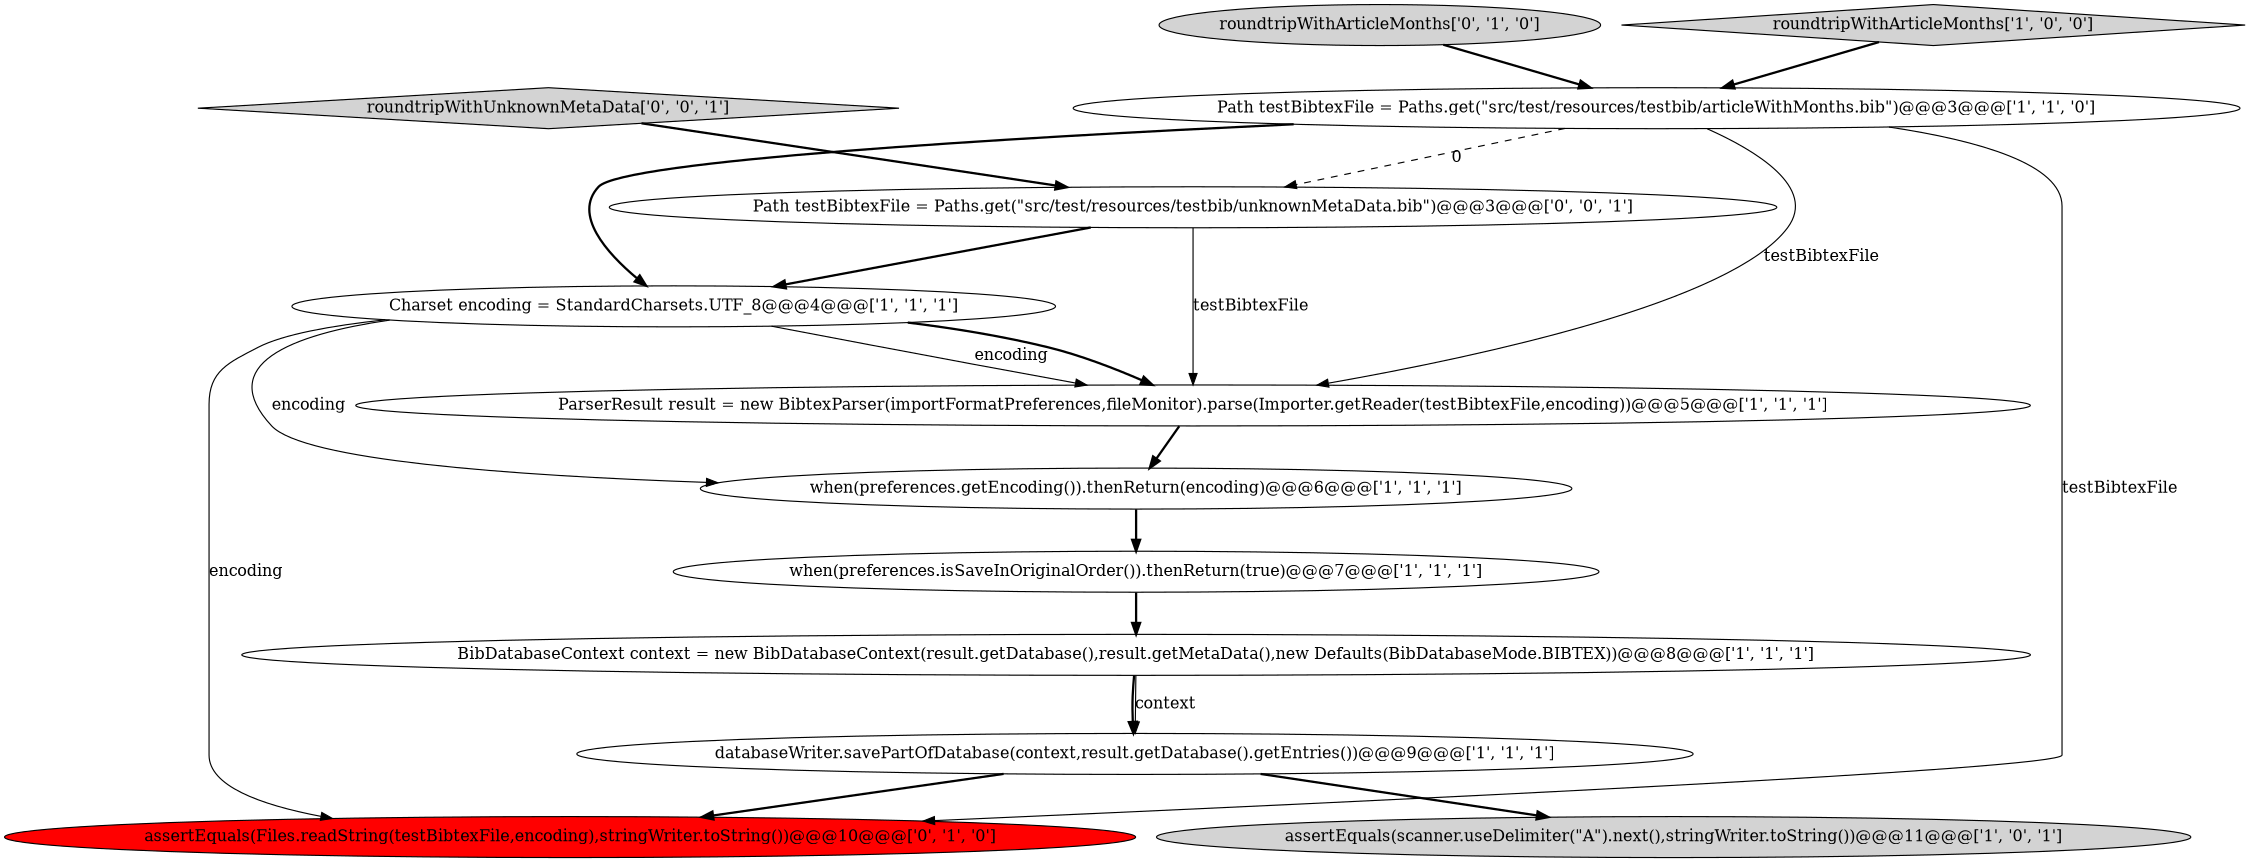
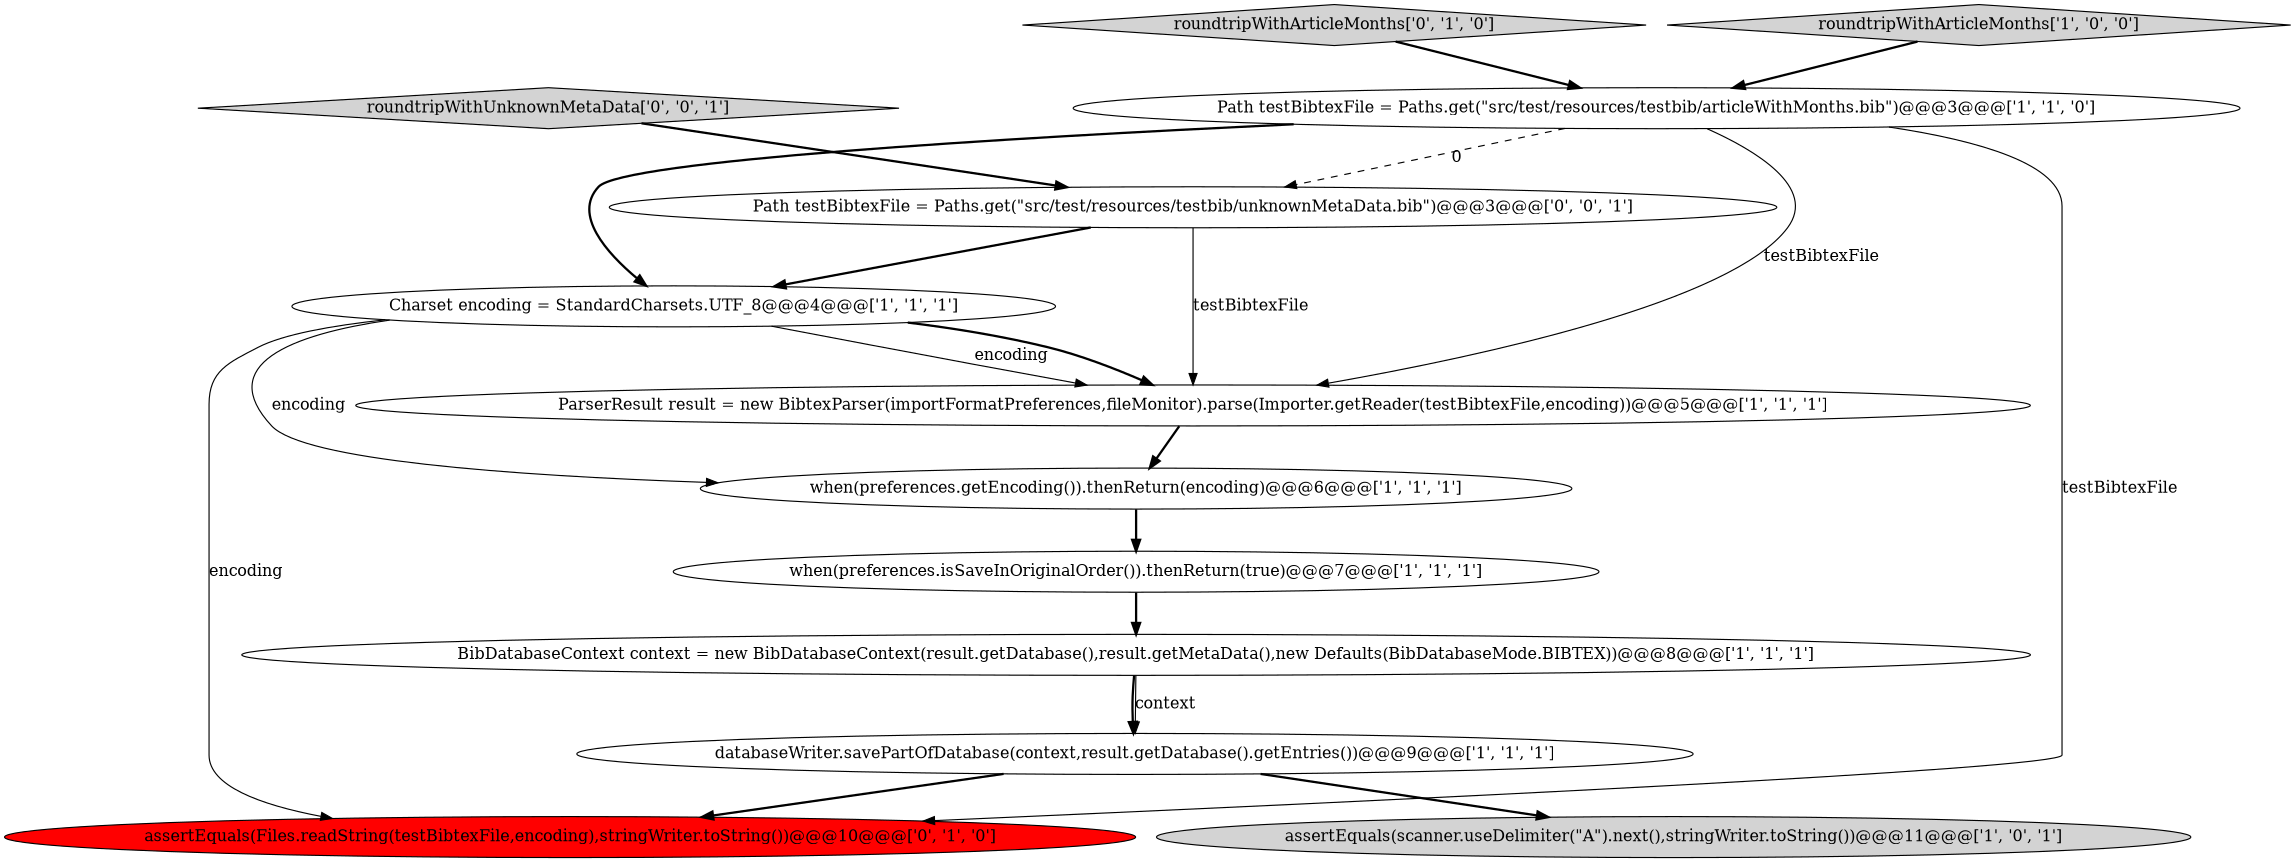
node "roundtripWithArticleMonths['0', '1', '0']": shape ellipse -> diamond
